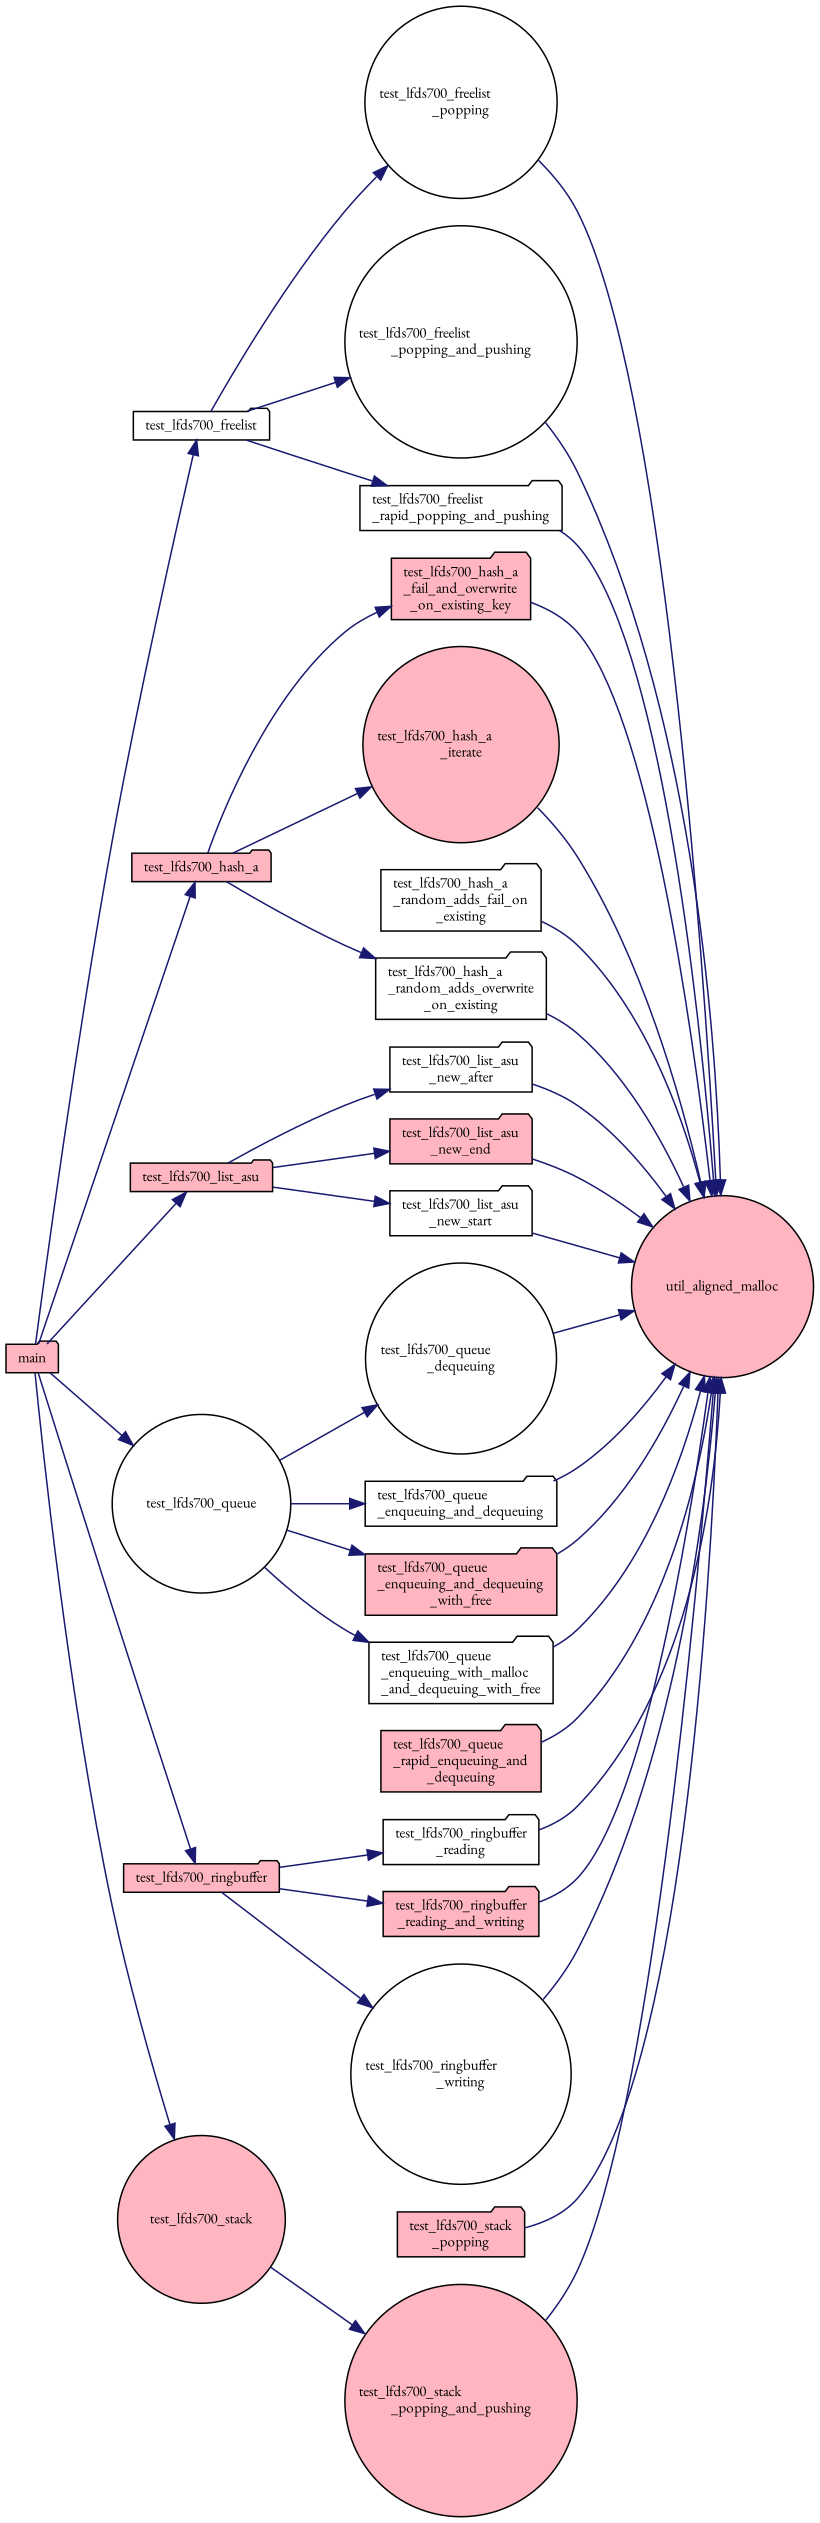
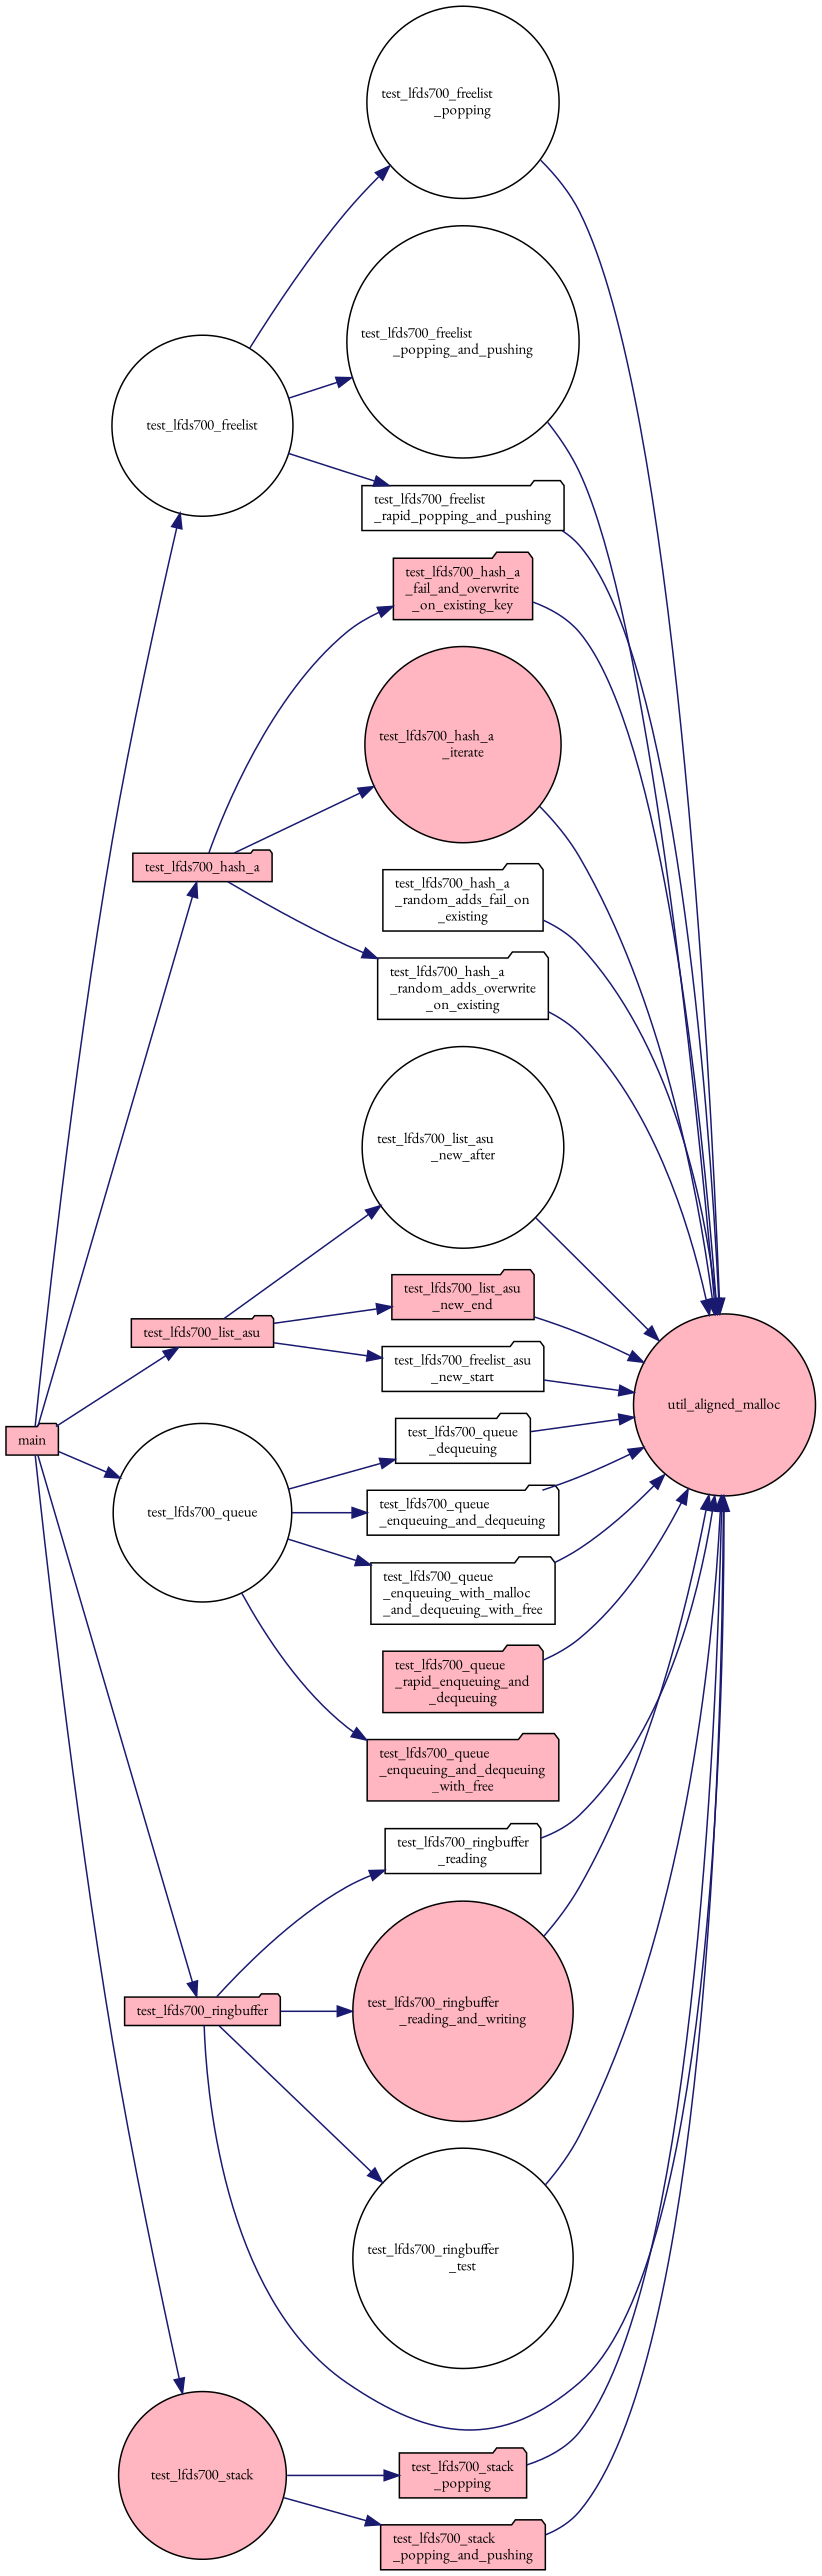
node "test_lfds700_freelist": shape folder -> circle
node "test_lfds700_list_asu _new_after": shape folder -> circle
node "test_lfds700_list_asu _new_start": label "test_lfds700_list_asu _new_start" -> "test_lfds700_freelist_asu _new_start"
node "test_lfds700_queue _dequeuing": shape circle -> folder
edge "test_lfds700_queue _enqueuing_and_dequeuing _with_free" -> "util_aligned_malloc": now "test_lfds700_ringbuffer" -> "util_aligned_malloc"
node "test_lfds700_ringbuffer _reading_and_writing": shape folder -> circle
node "test_lfds700_ringbuffer _writing": label "test_lfds700_ringbuffer _writing" -> "test_lfds700_ringbuffer _test"
node "test_lfds700_stack _popping_and_pushing": shape circle -> folder
edge "test_lfds700_stack" -> "test_lfds700_stack _popping": added
